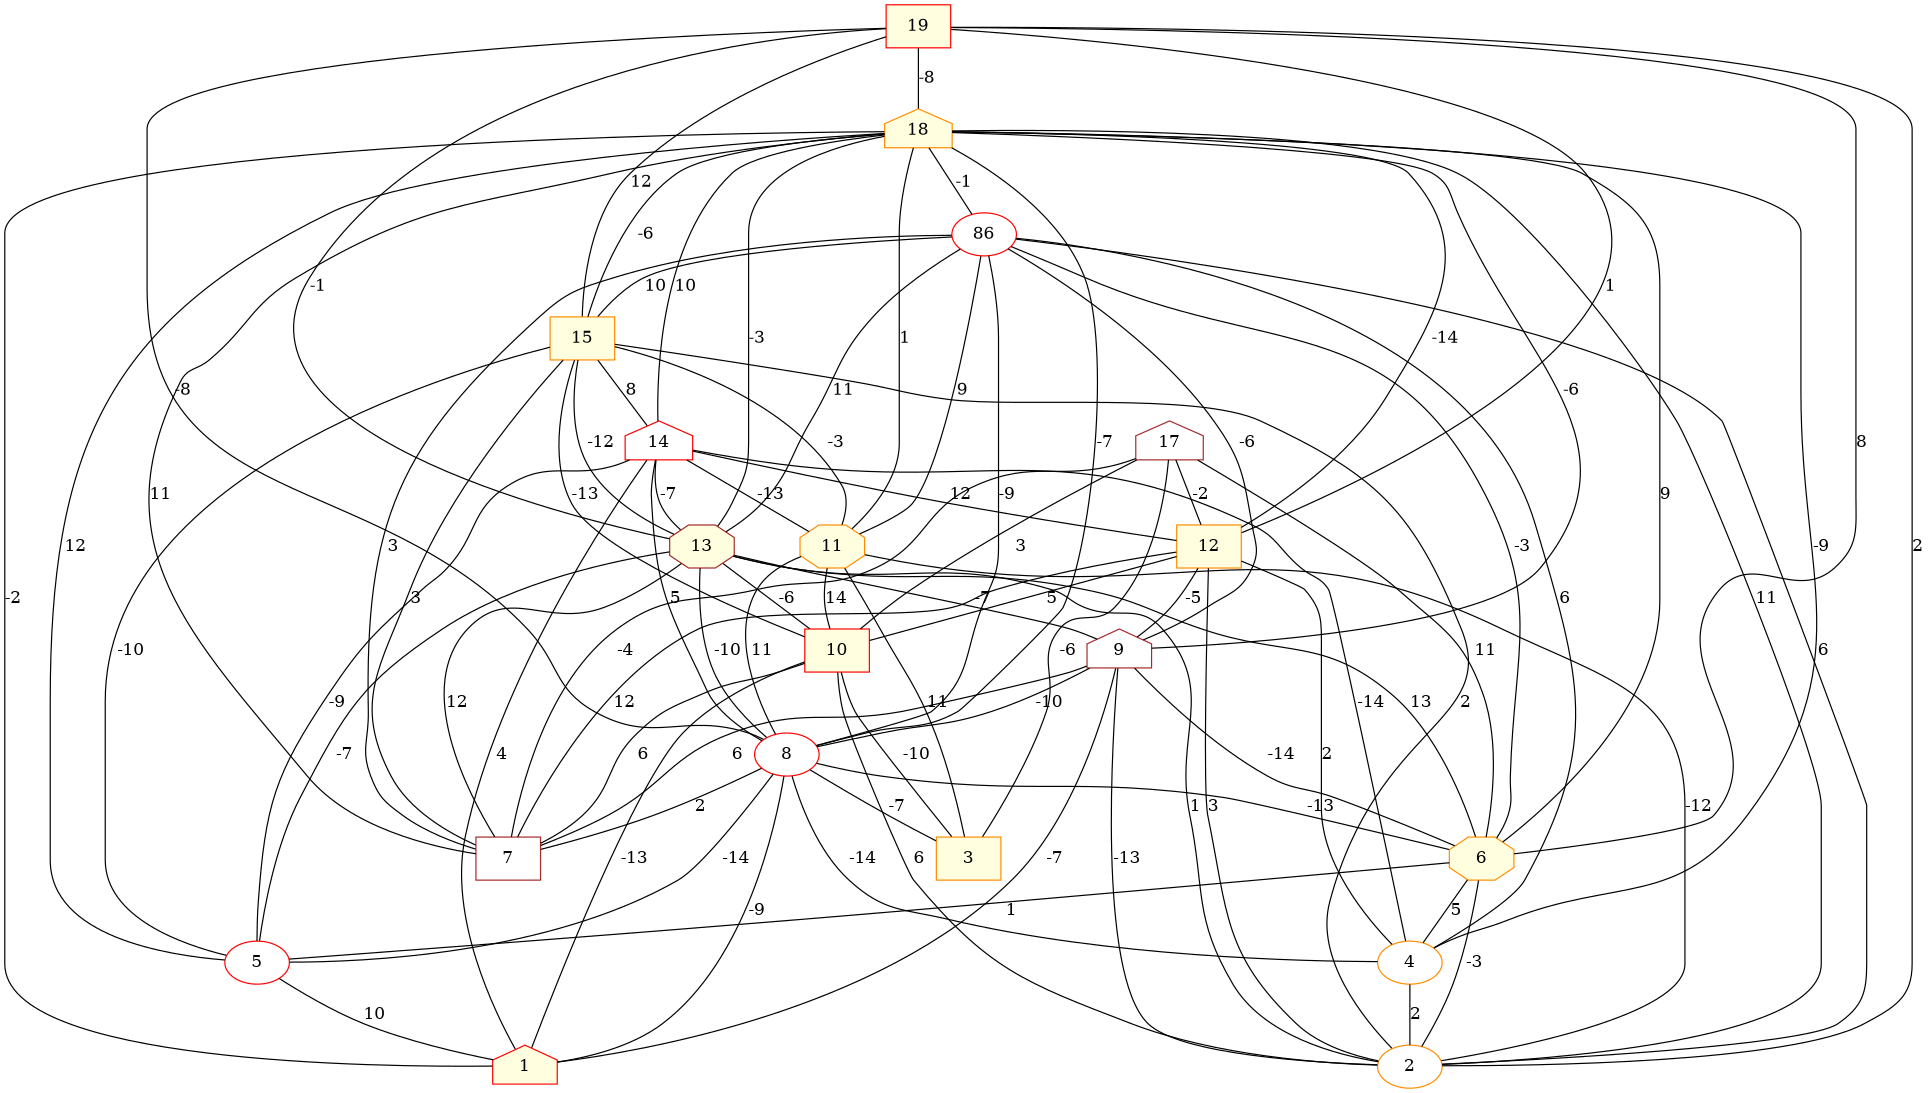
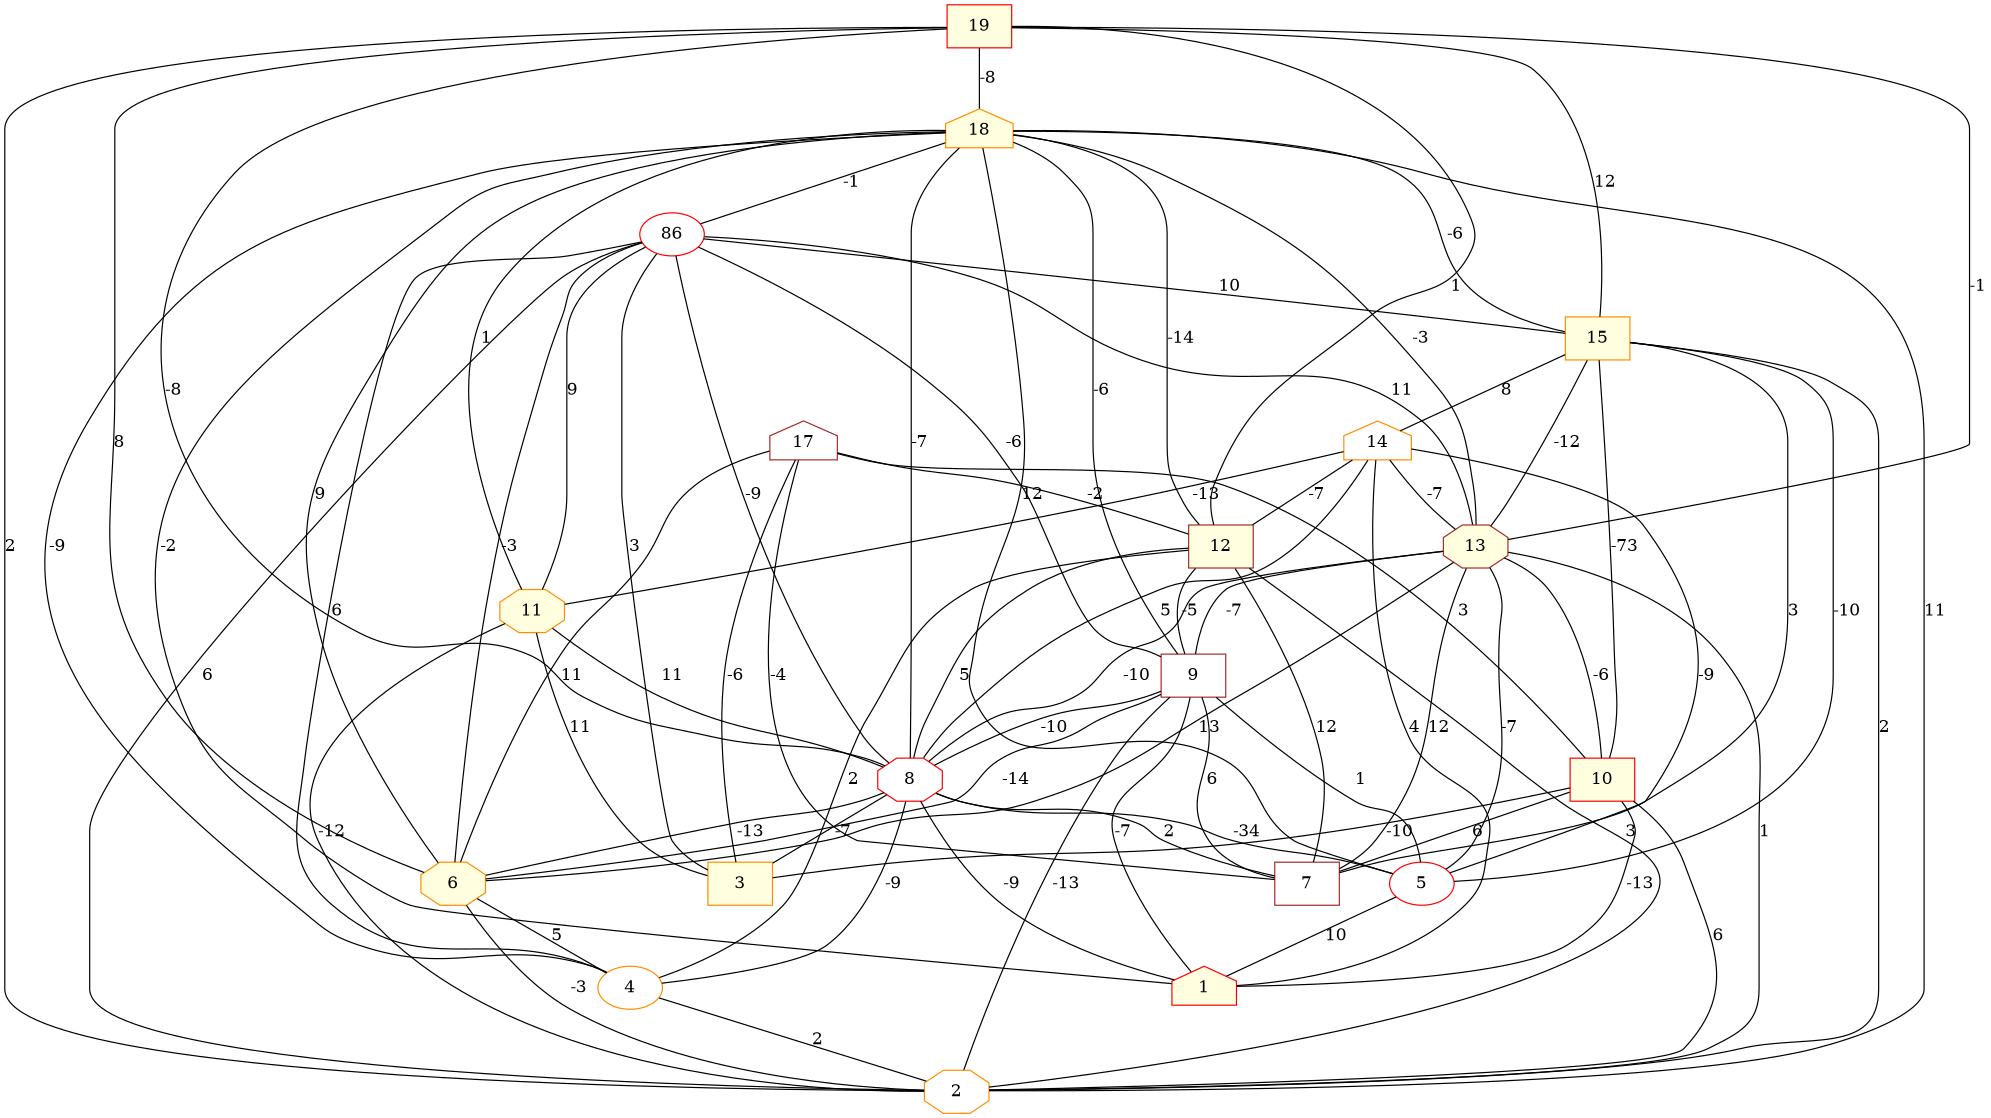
edge "18" -- "14": removed, label "10"
edge "18" -- "7": removed, label "11"
edge "86" -- "7": now "86" -- "3"
edge "15" -- "11": removed, label "-3"
node "14": color red -> darkorange
edge "15" -- "10": label "-13" -> "-73"
edge "14" -- "12": label "12" -> "-7"
edge "14" -- "4": removed, label "-14"
node "12": color darkorange -> brown
edge "12" -- "10": now "12" -- "8"
edge "11" -- "10": removed, label "14"
node "9": shape house -> box
node "8": shape ellipse -> octagon
edge "8" -- "5": label "-14" -> "-34"
edge "8" -- "4": label "-14" -> "-9"
edge "6" -- "5": now "9" -- "5"
node "2": shape ellipse -> octagon
